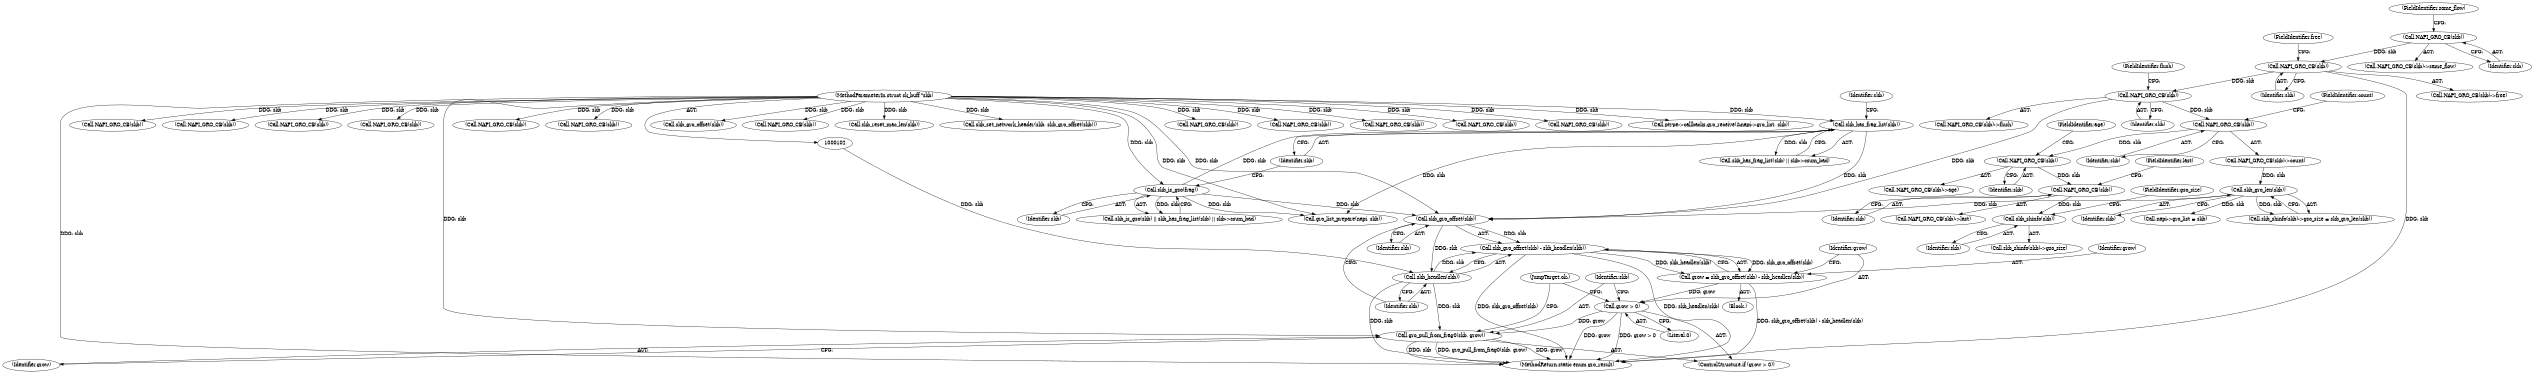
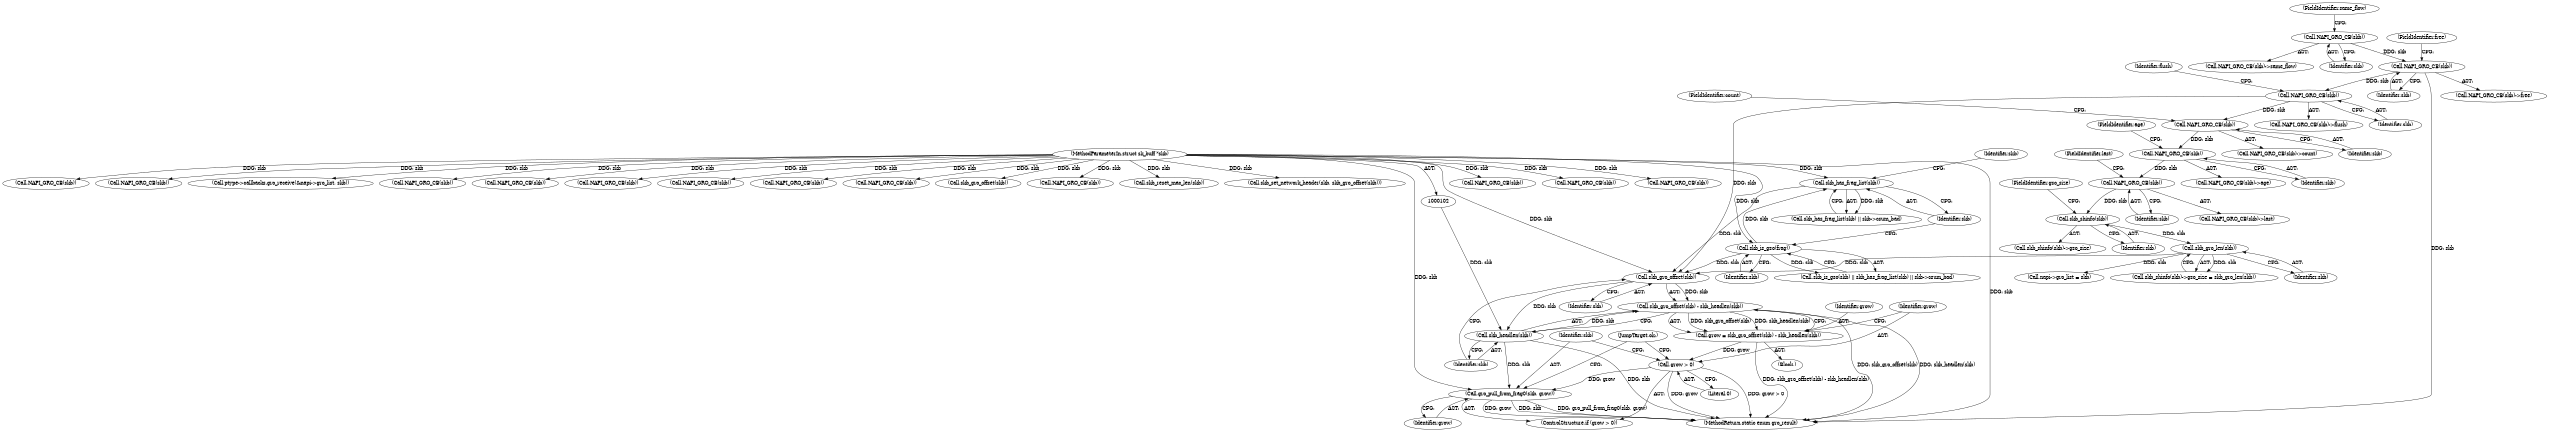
node "(FieldIdentifier,flush)": label "(FieldIdentifier,flush)" -> "(Identifier,flush)"
edge "(Call,NAPI_GRO_CB(skb)->count)" -> "(Call,skb_gro_len(skb))": now "(Call,skb_shinfo(skb))" -> "(Call,skb_gro_len(skb))"
node "(Call,gro_list_prepare(napi, skb))": removed
